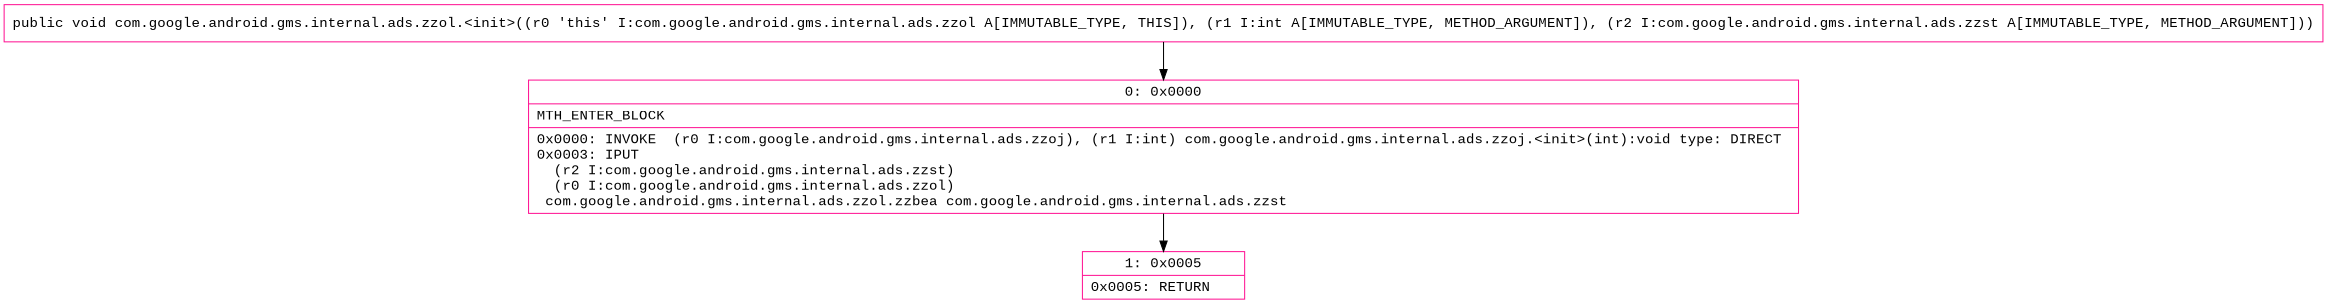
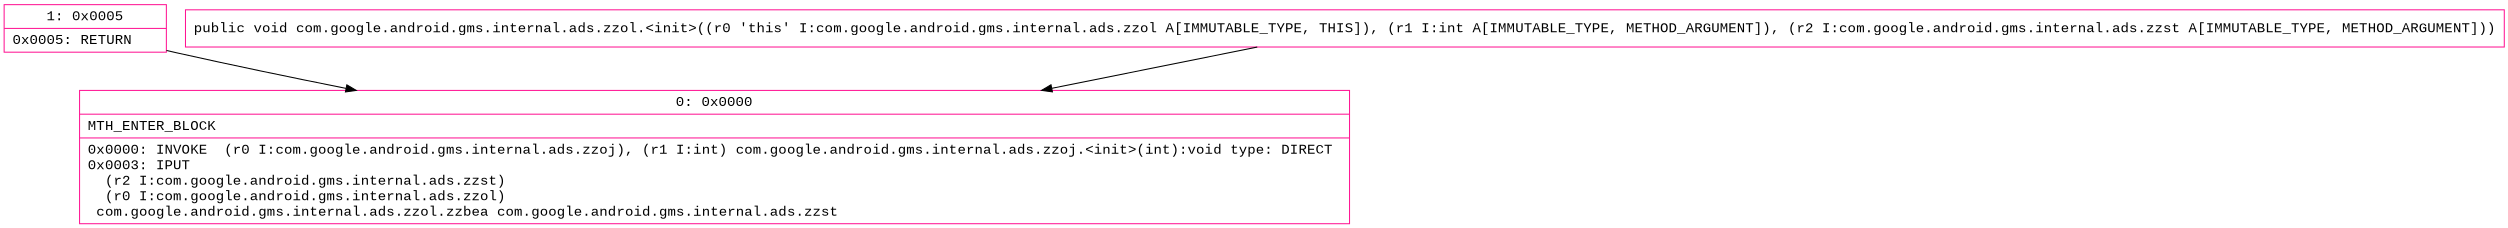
edge "0: 0x0000" -> "1: 0x0005": reversed
